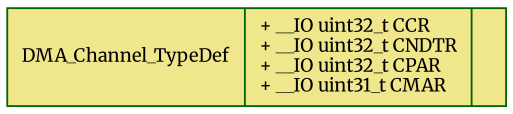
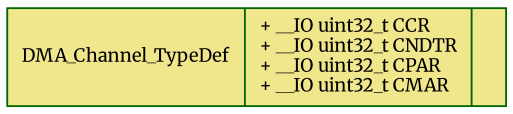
node "DMA_Channel_TypeDef": text "+ __IO uint31_t CMAR" -> "+ __IO uint32_t CMAR"
